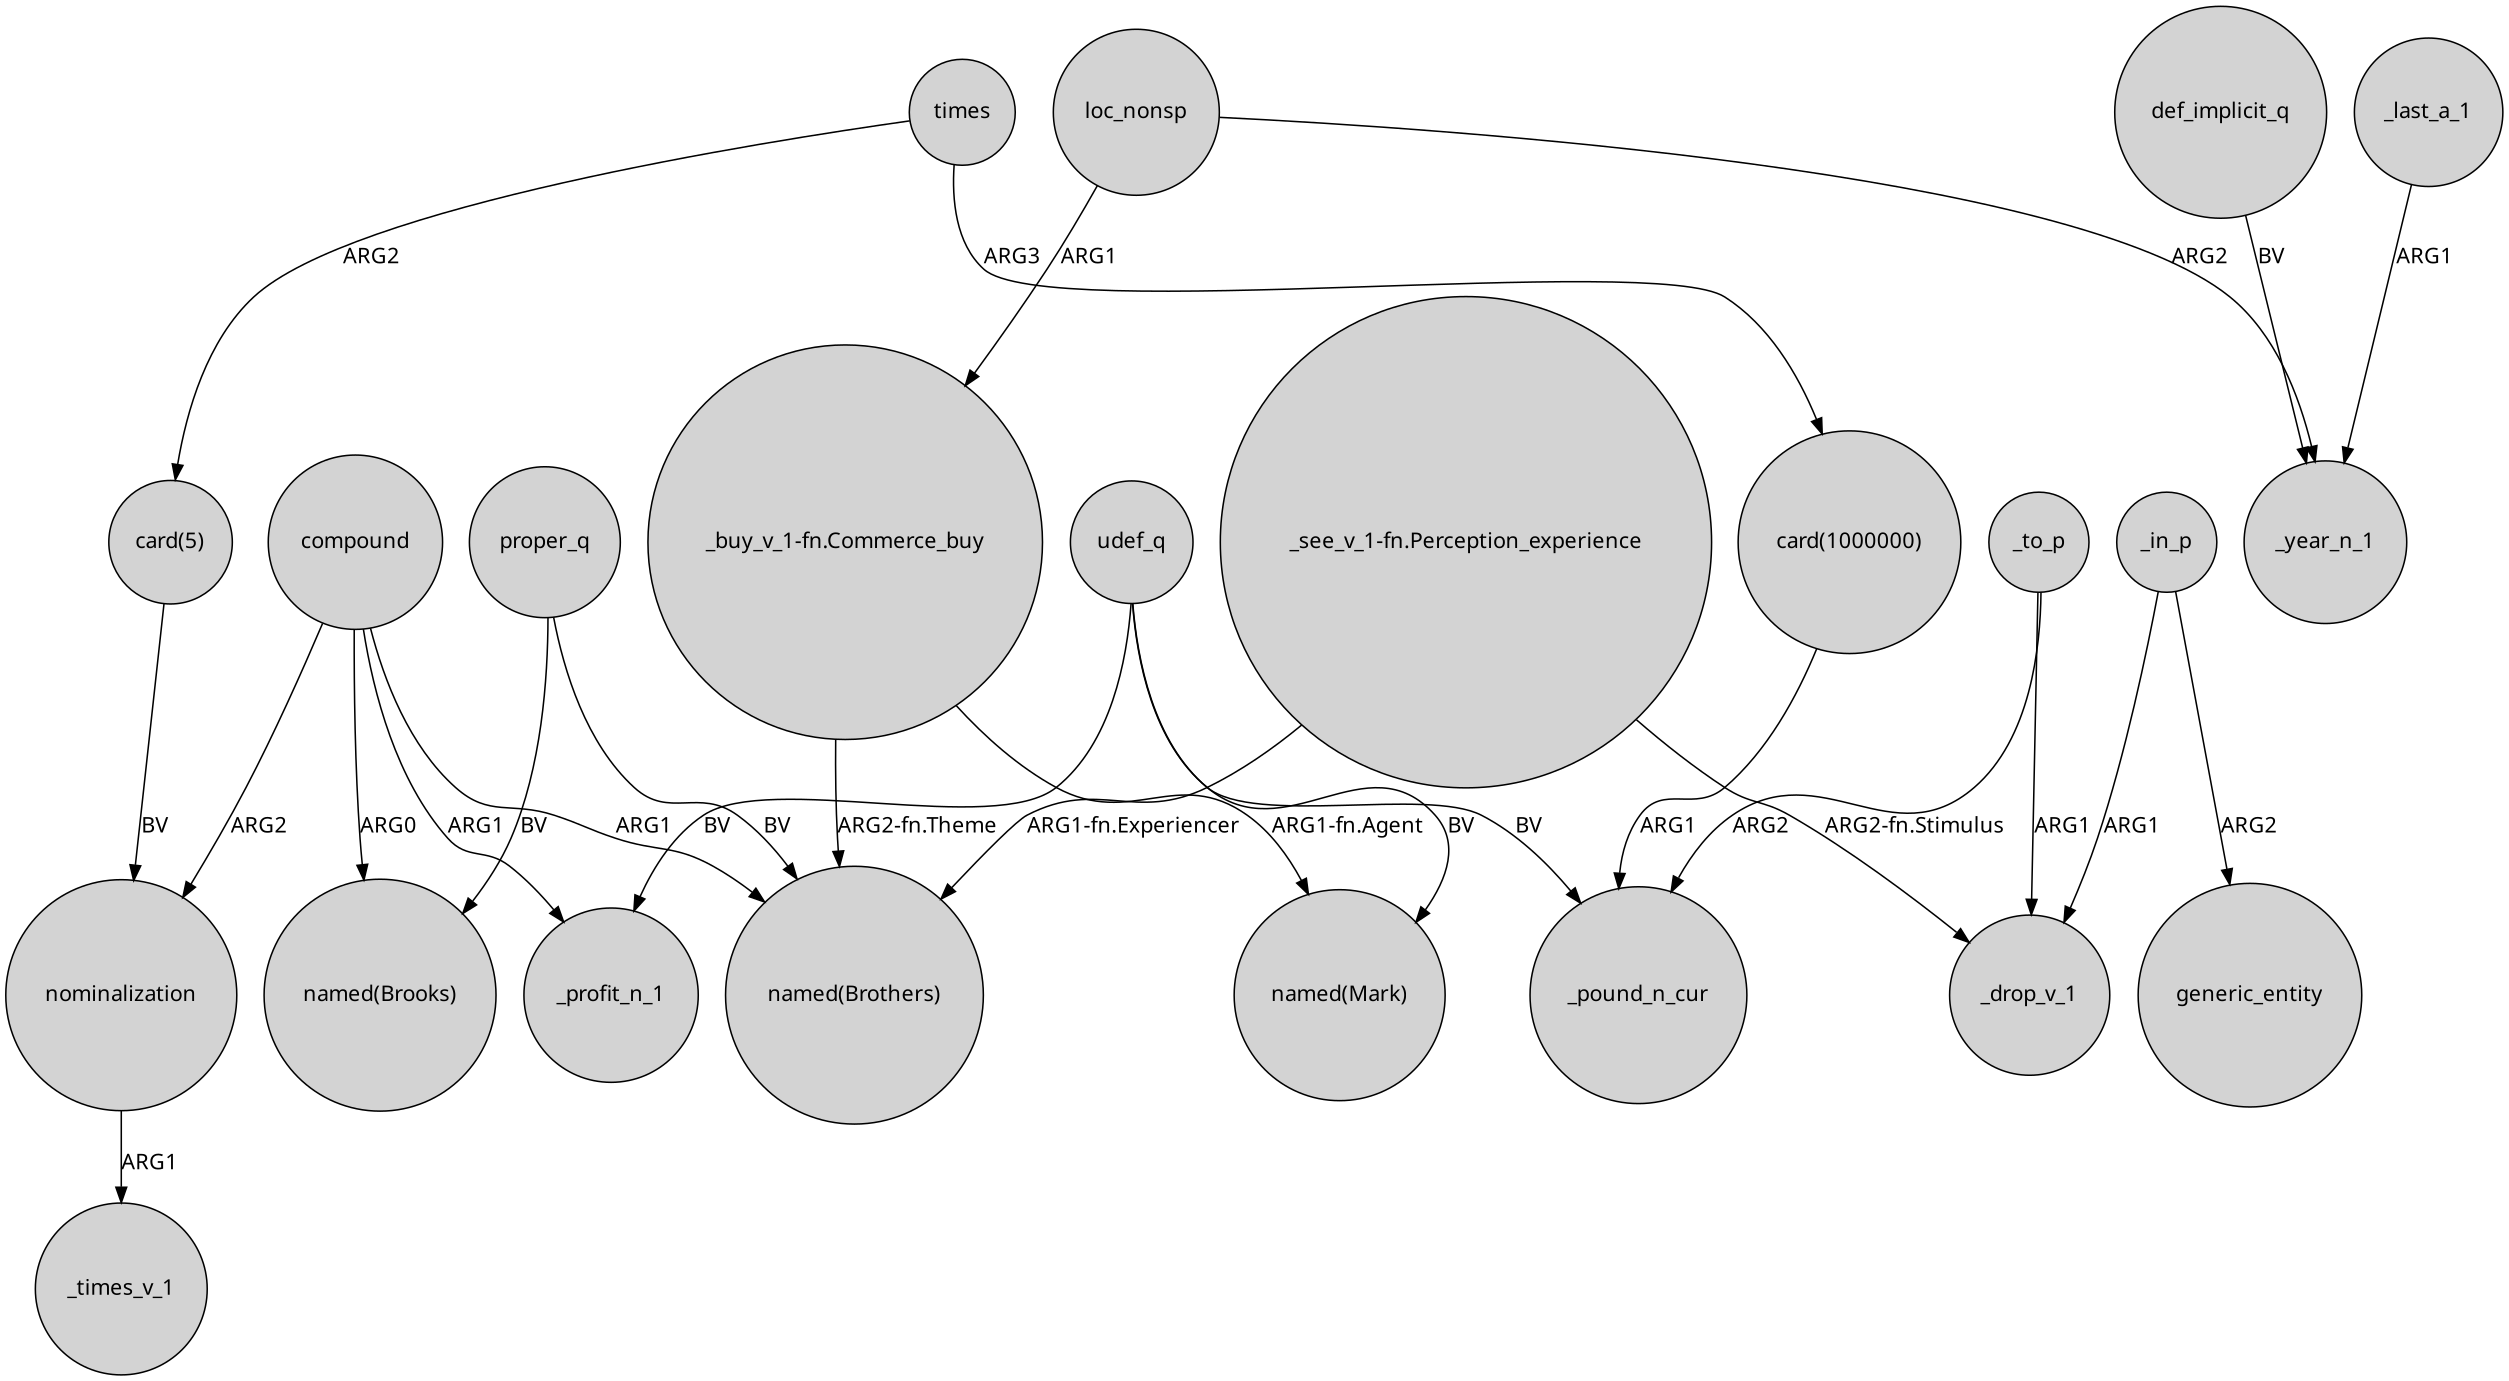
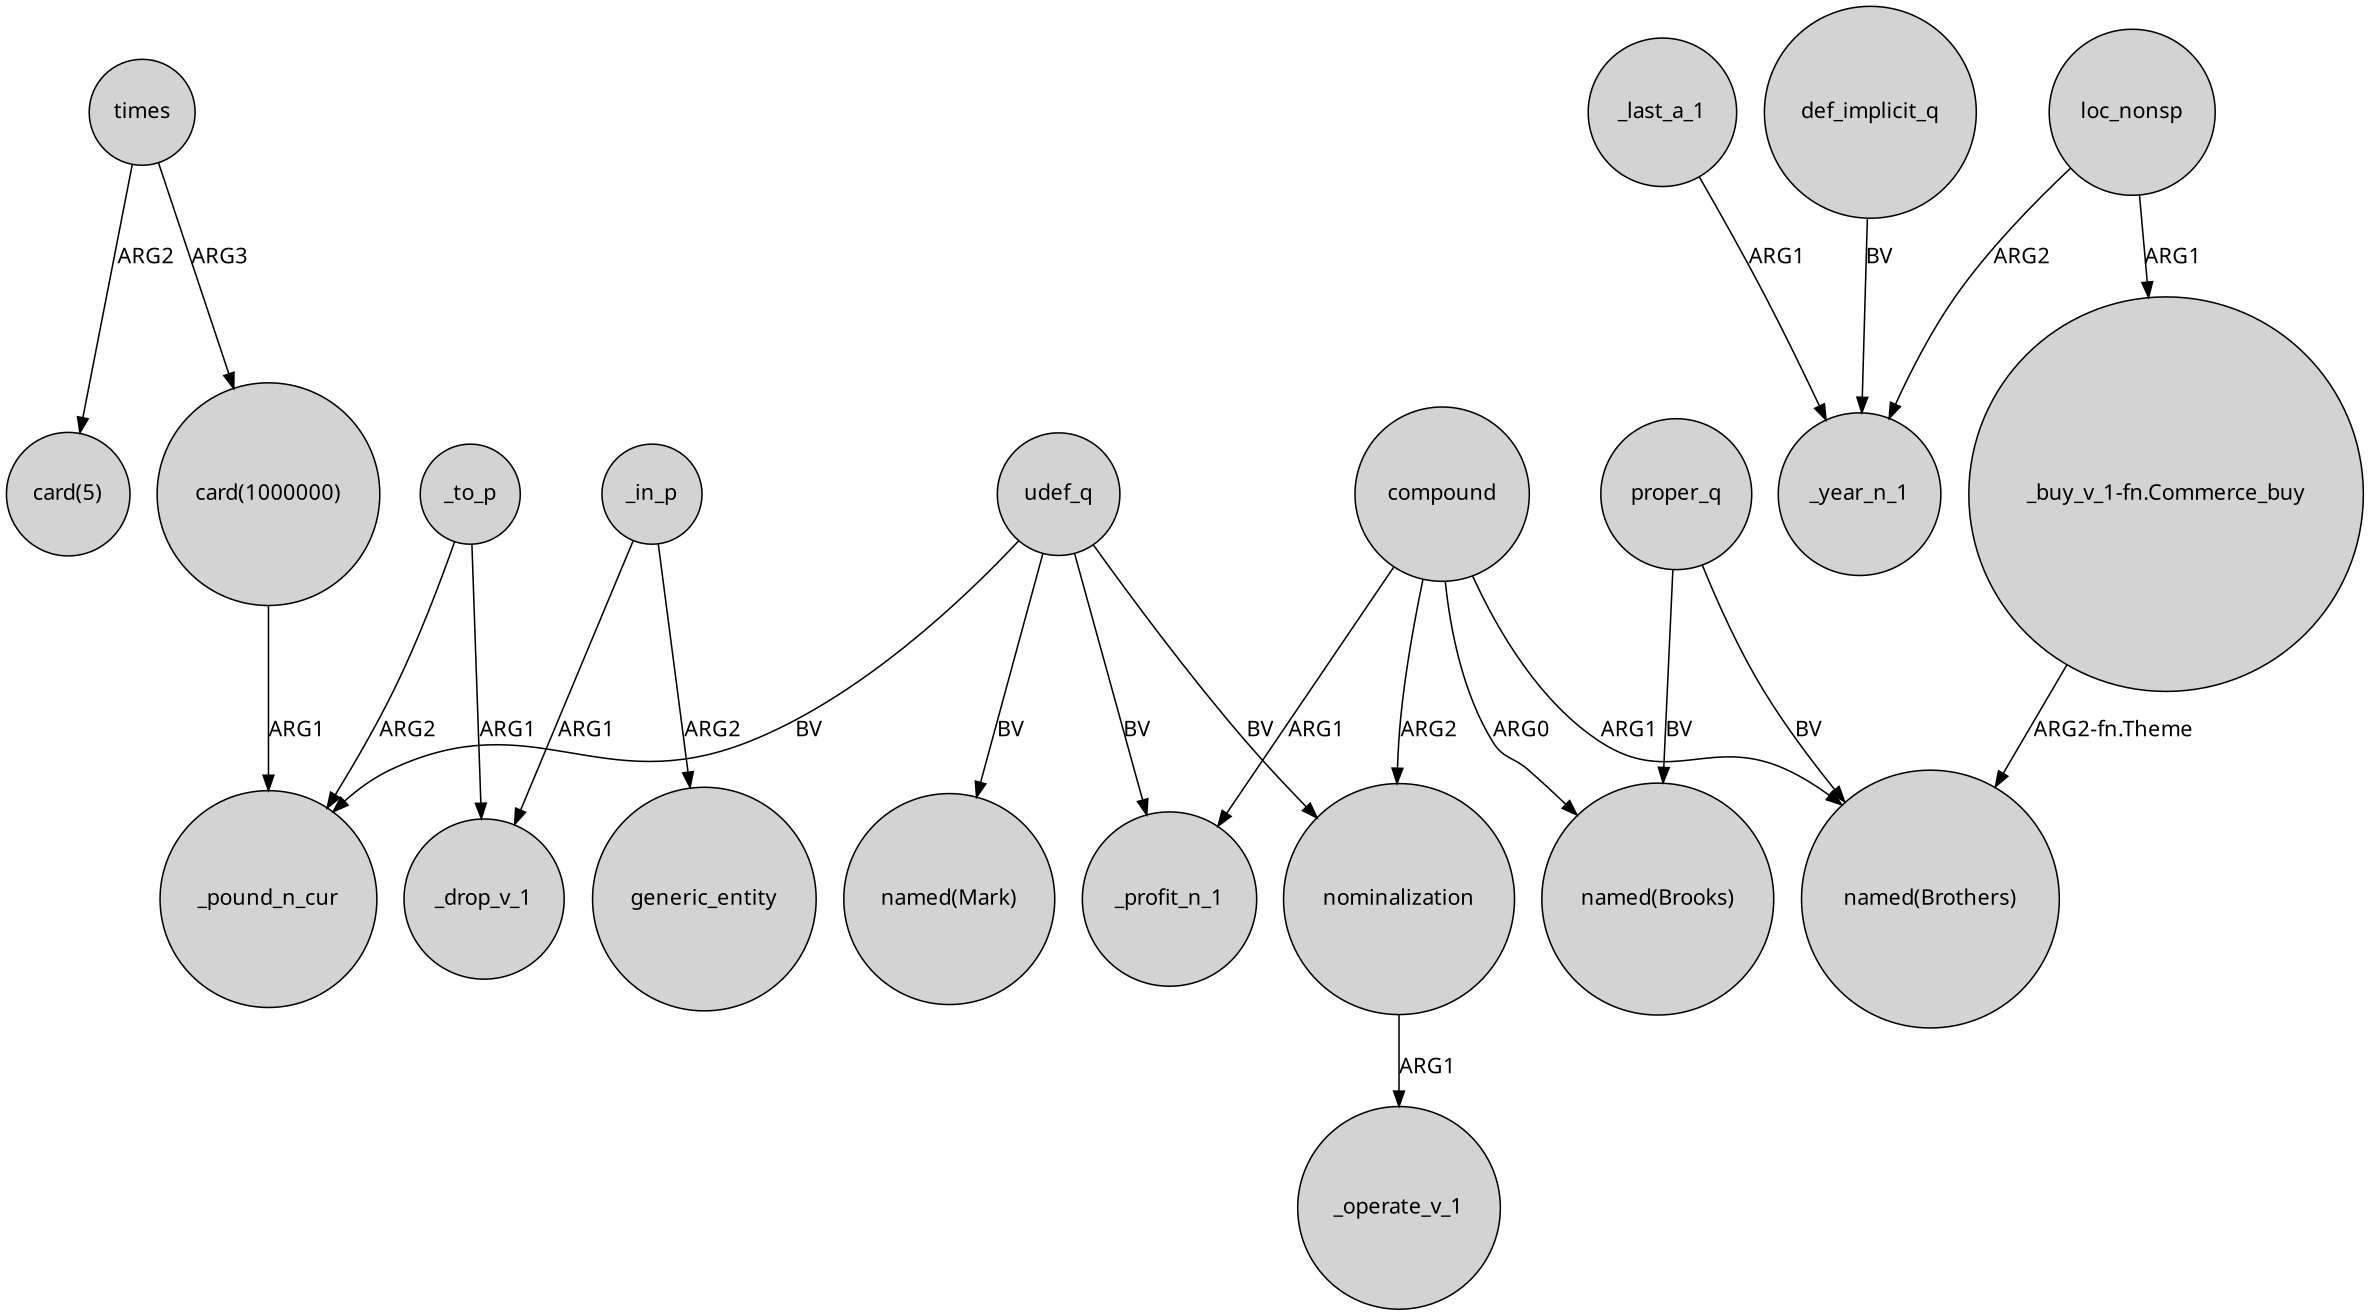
node "_see_v_1-fn.Perception_experience": removed
edge "card(5)" -> "nominalization": now "udef_q" -> "nominalization"
edge "_buy_v_1-fn.Commerce_buy" -> "named(Mark)": removed, label "ARG1-fn.Agent"
node "_times_v_1": label "_times_v_1" -> "_operate_v_1"
